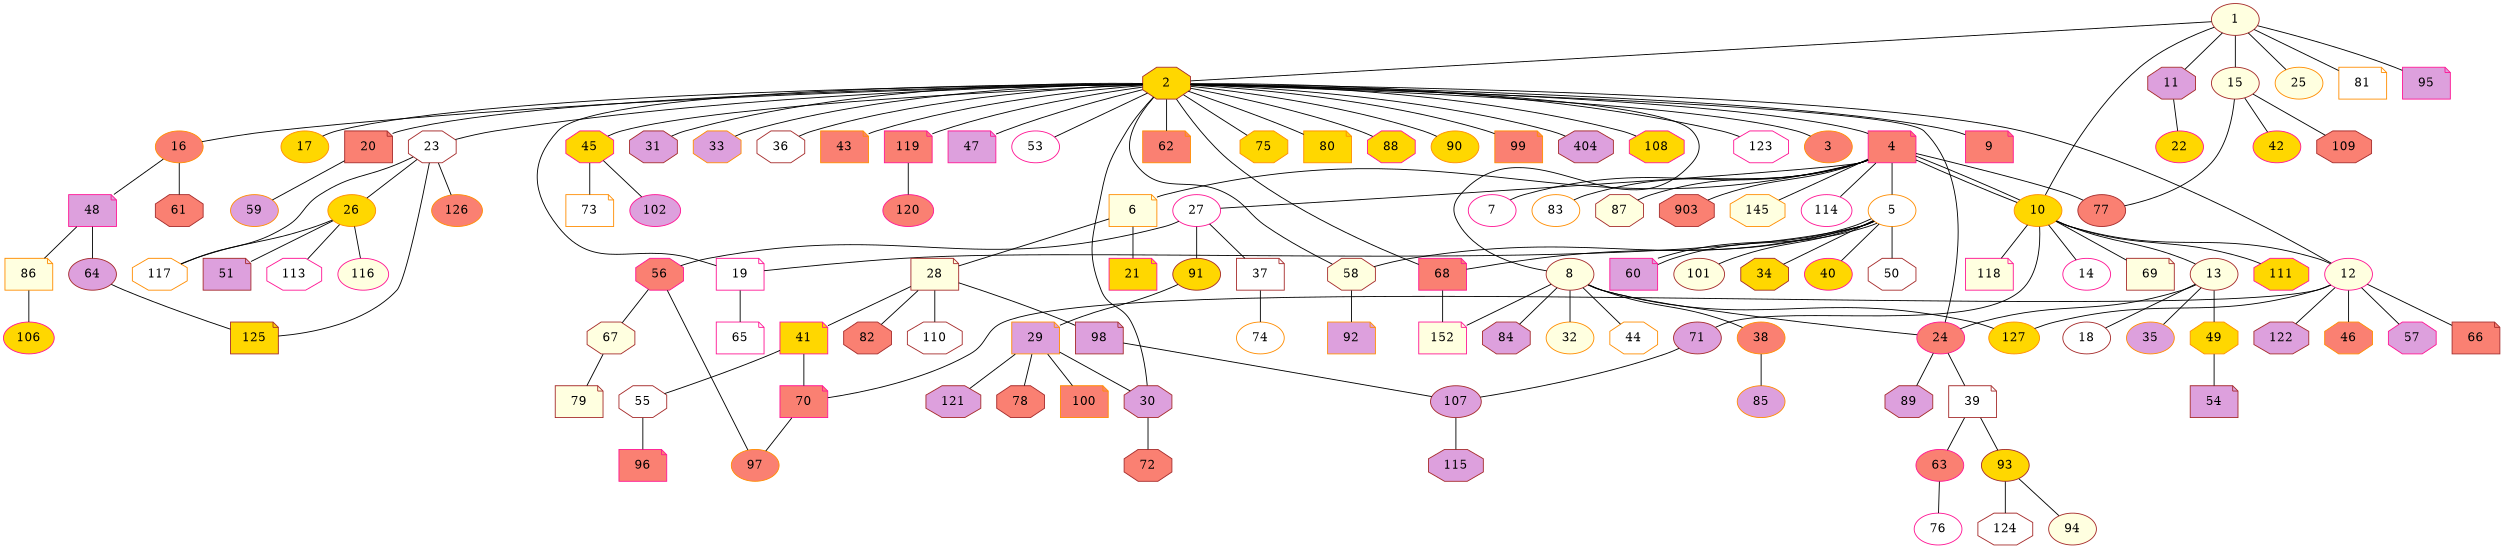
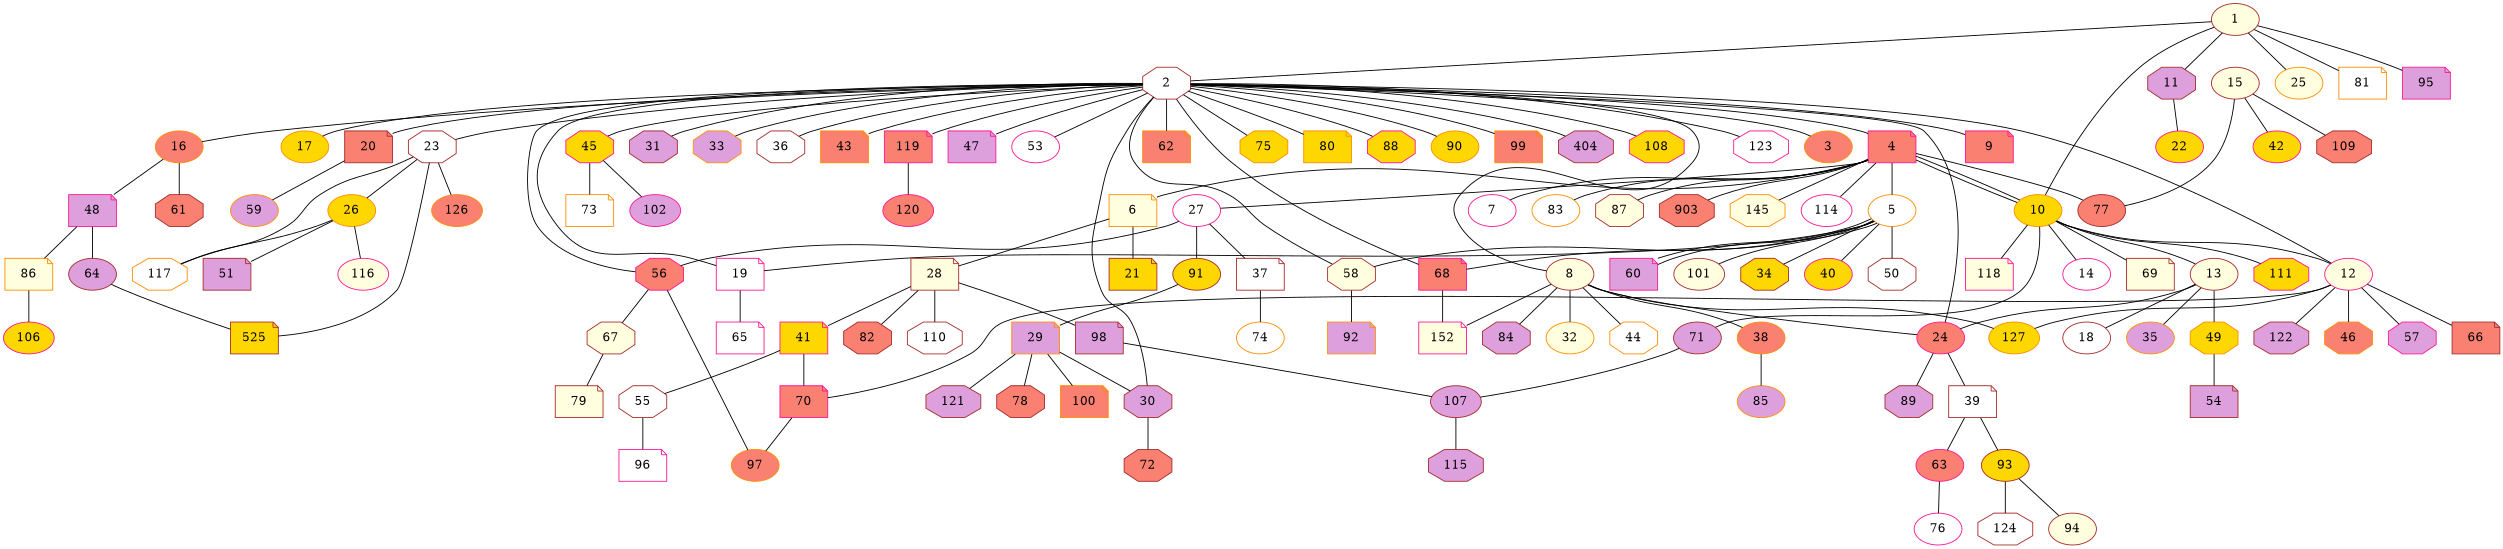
edge "1" -- "15": removed
node "2": fillcolor gold -> white
edge "2" -- "56": added
node "113": removed
node "21": color deeppink -> brown
node "125": label "125" -> "525"
node "96": fillcolor salmon -> white
